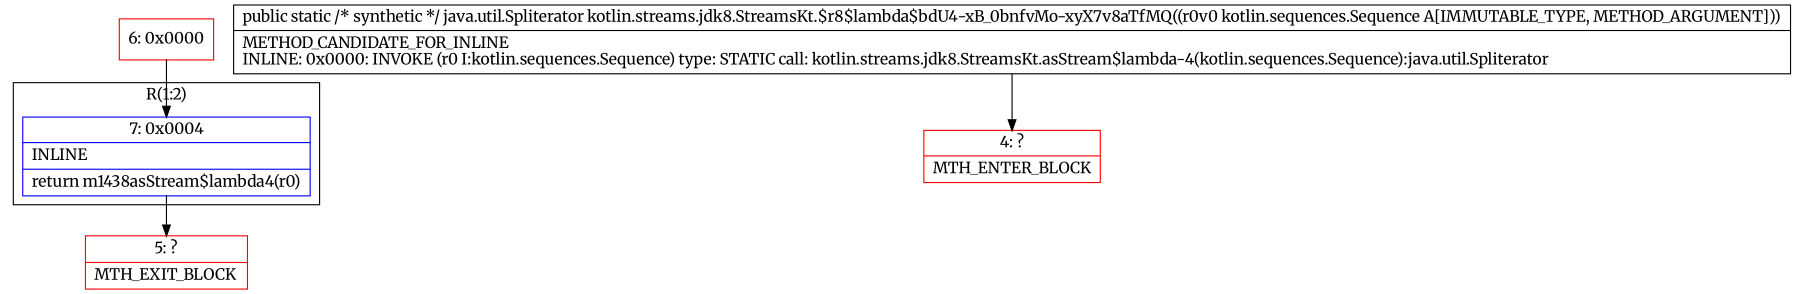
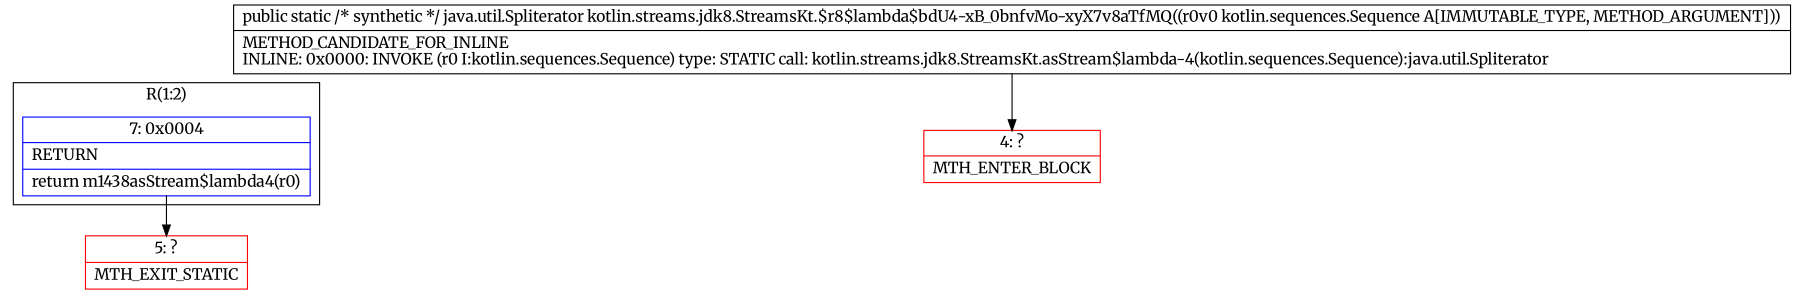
node "6: 0x0000": removed
node "7: 0x0004": text "INLINE" -> "RETURN"
node "5: ?": text "MTH_EXIT_BLOCK" -> "MTH_EXIT_STATIC"
